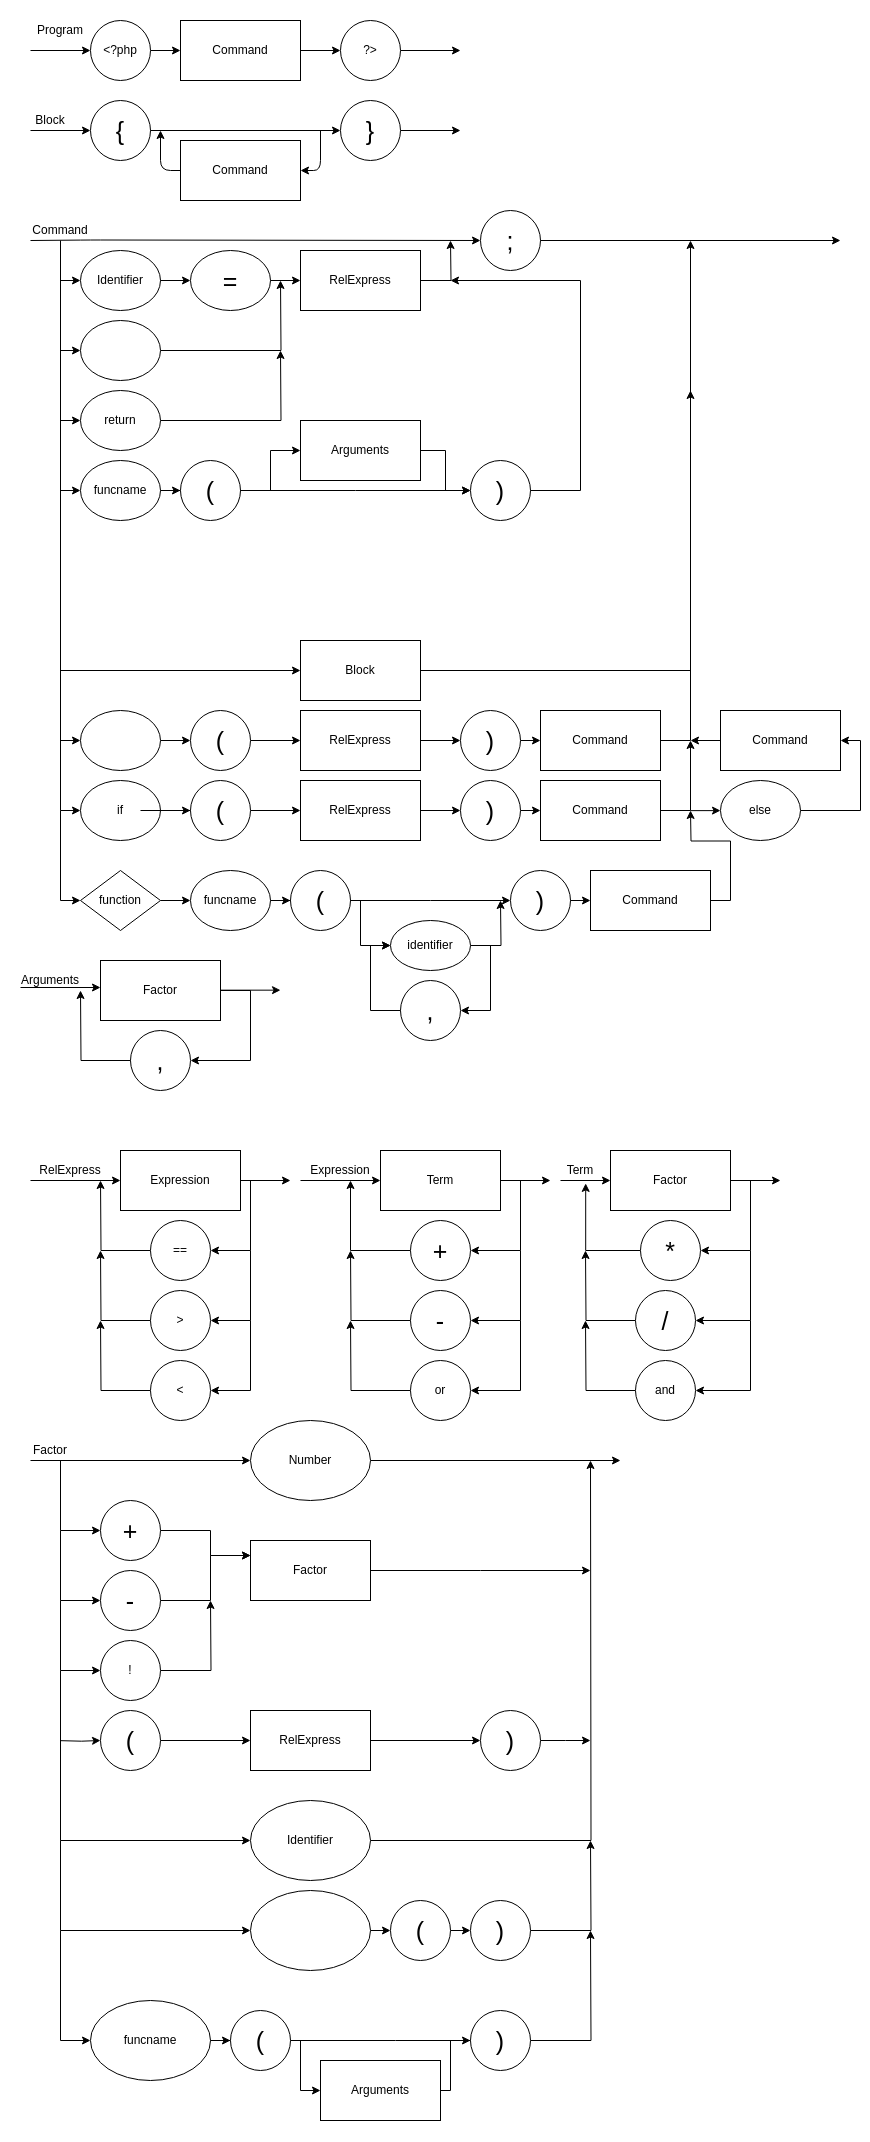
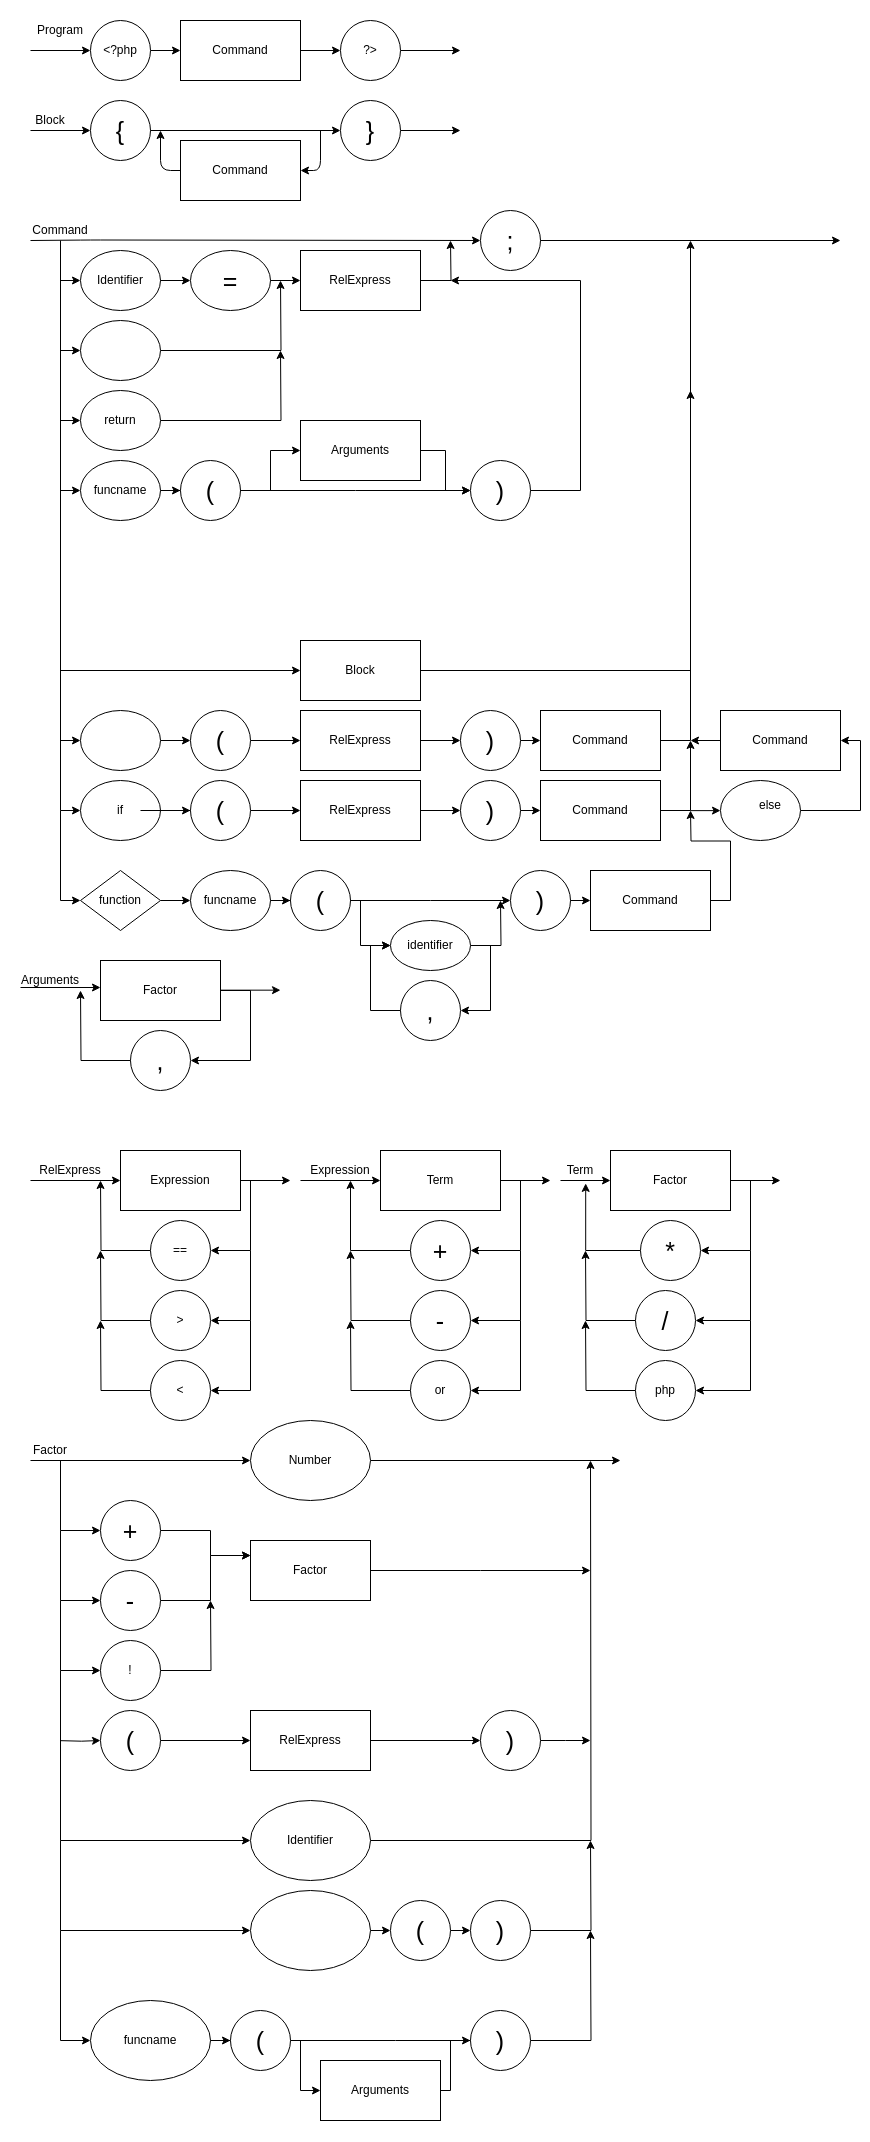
node "else": moved (761, 811) -> (771, 806)
node "and": label "and" -> "php"
